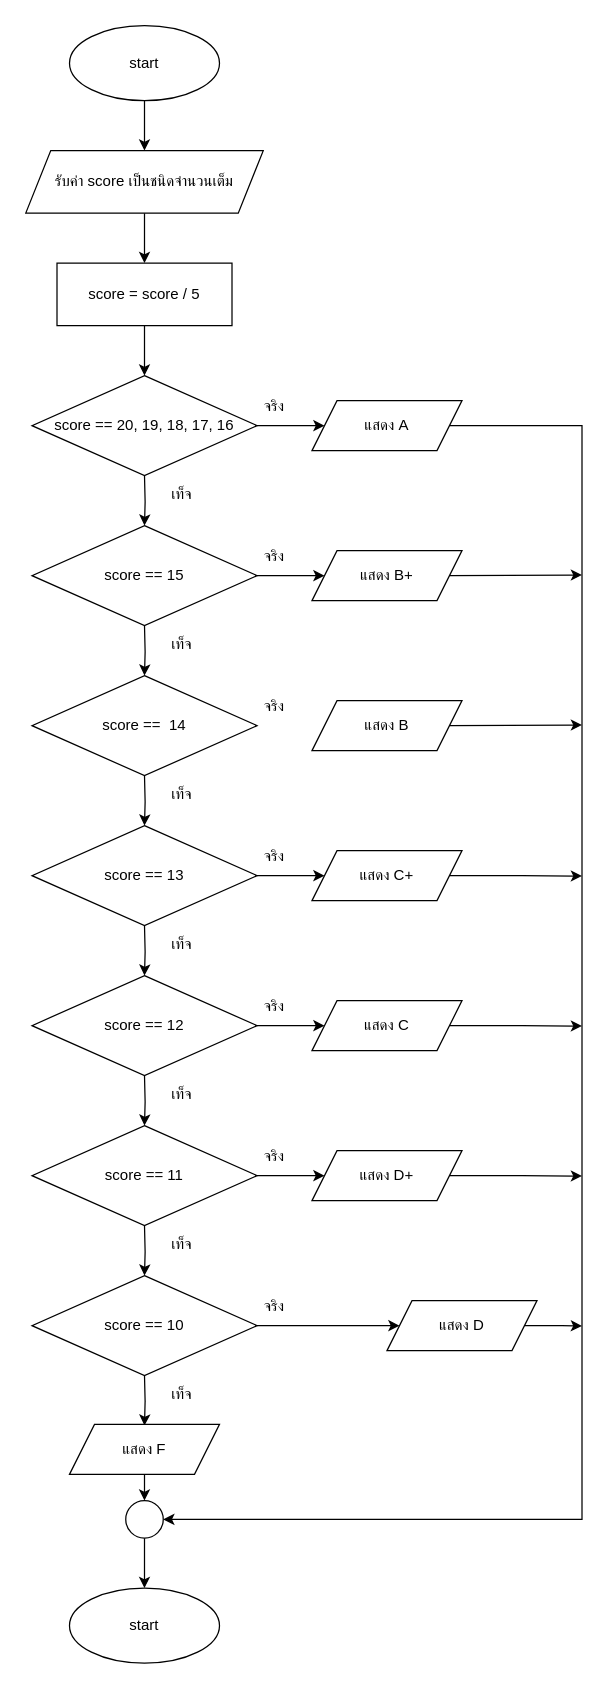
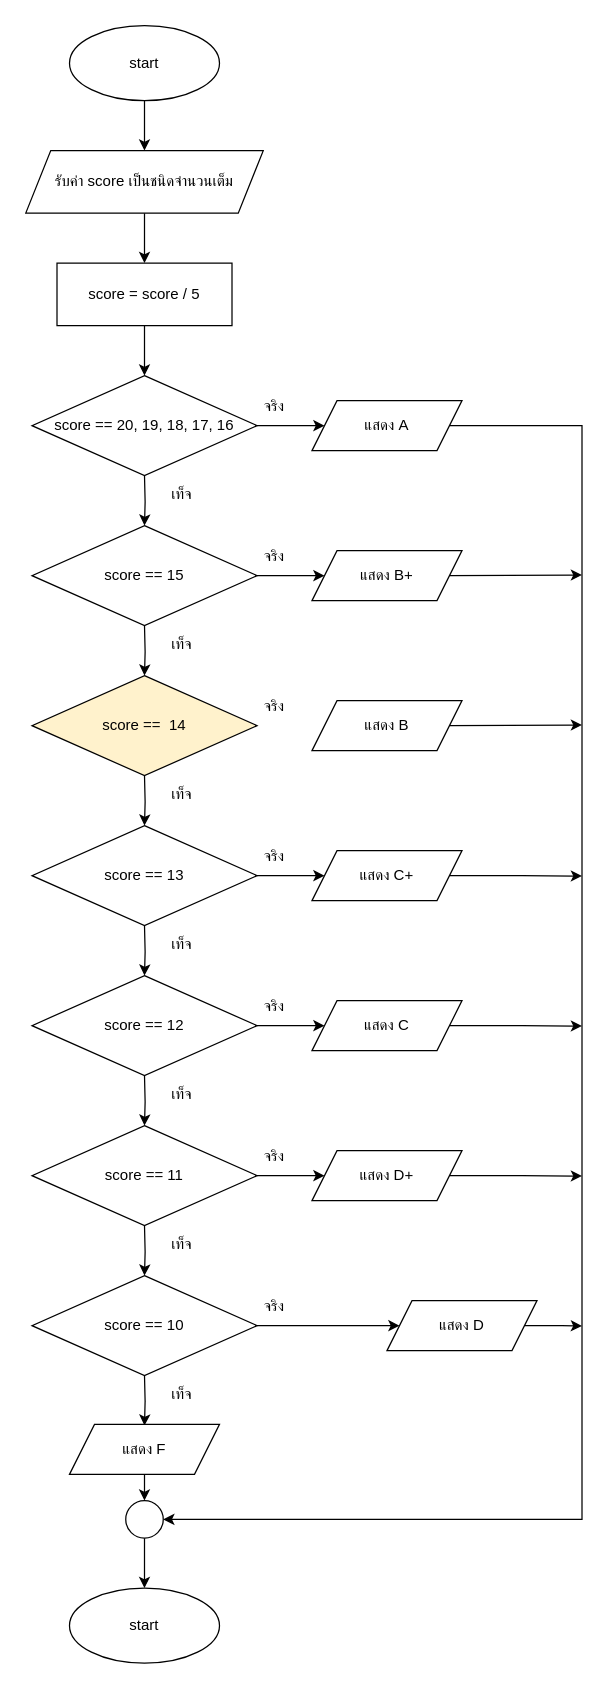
node "score == 14": fillcolor #ffffff -> #fff2cc
